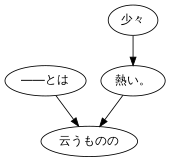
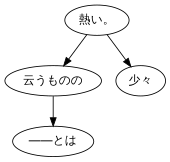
edge "少々" -> "熱い。": reversed
edge "——とは" -> "云うものの": reversed
